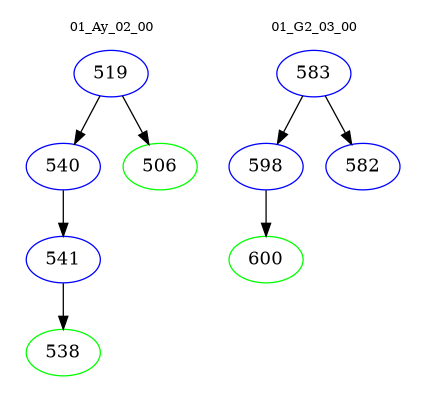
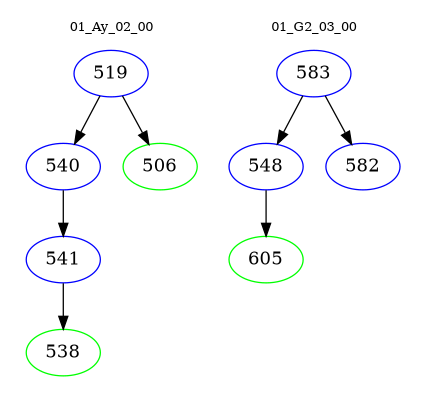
node "598": label "598" -> "548"
node "600": label "600" -> "605"
